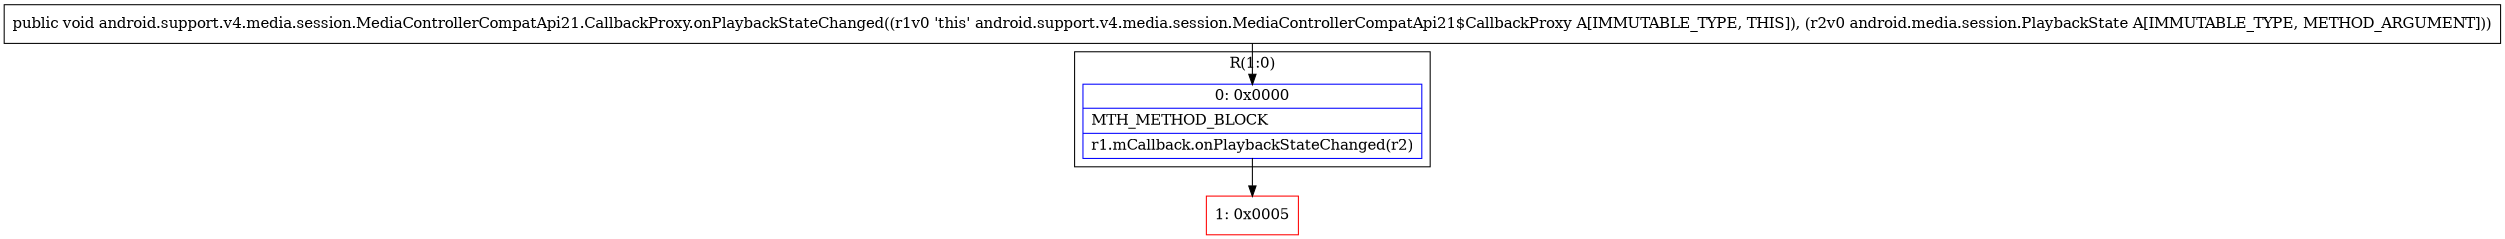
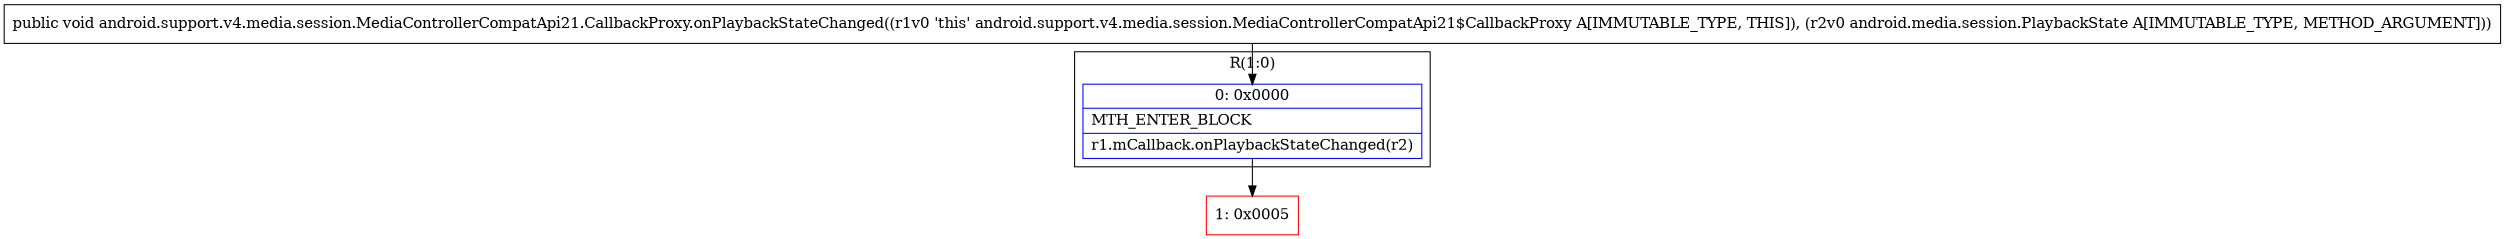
node "0: 0x0000": text "MTH_METHOD_BLOCK" -> "MTH_ENTER_BLOCK"
